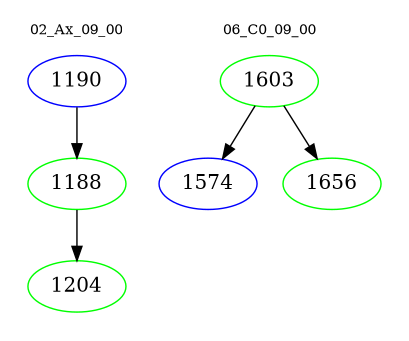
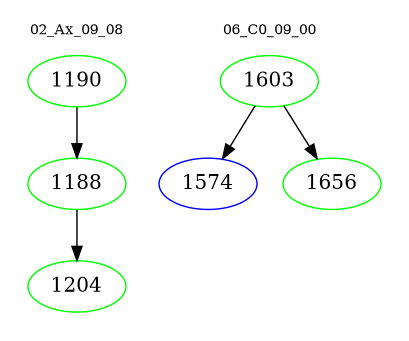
cluster "02_Ax_09_00": label "02_Ax_09_00" -> "02_Ax_09_08"
node "1190": color blue -> green
